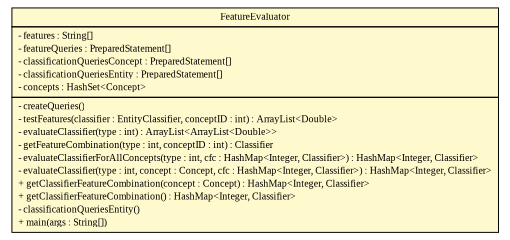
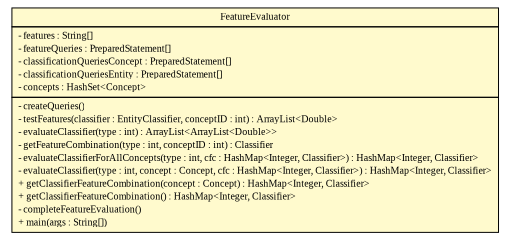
node "FeatureEvaluator": text "- classificationQueriesEntity()" -> "- completeFeatureEvaluation()"
